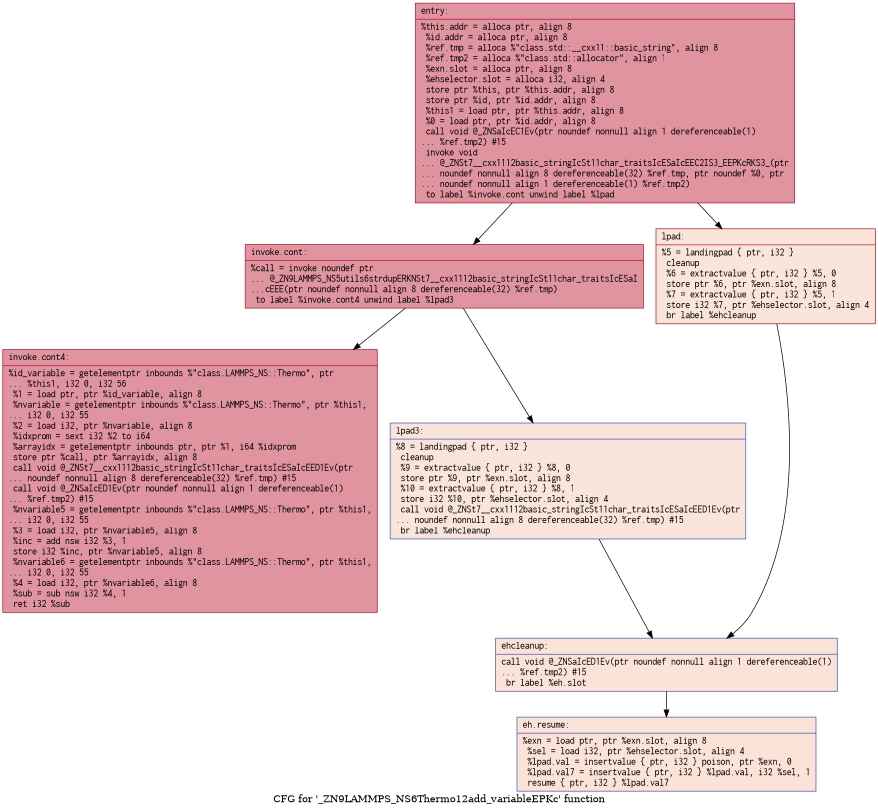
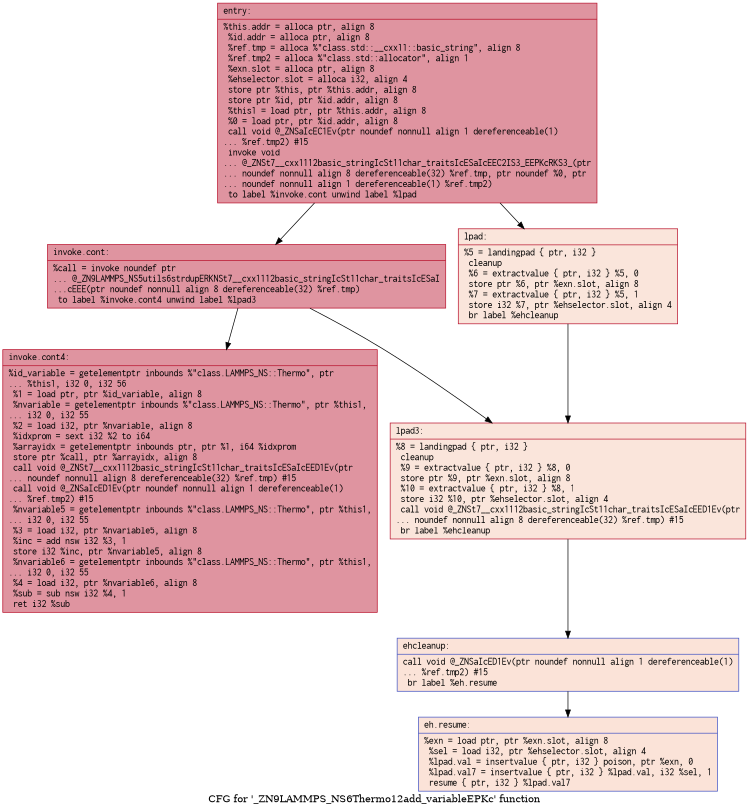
node "lpad3:": color #3d50c3ff -> #b70d28ff
edge "lpad:" -> "ehcleanup:": now "lpad:" -> "lpad3:"
node "ehcleanup:": text "br label %eh.slot" -> "br label %eh.resume"
